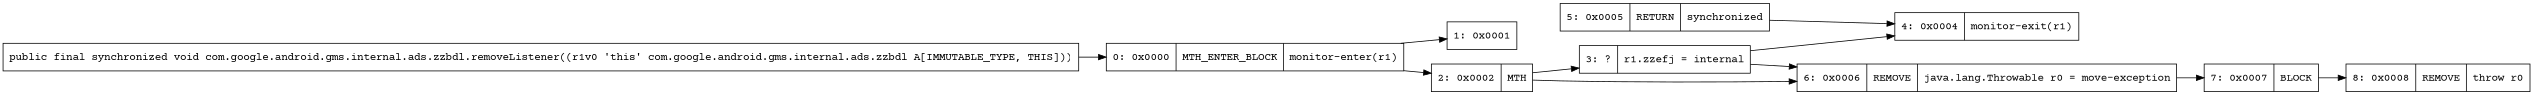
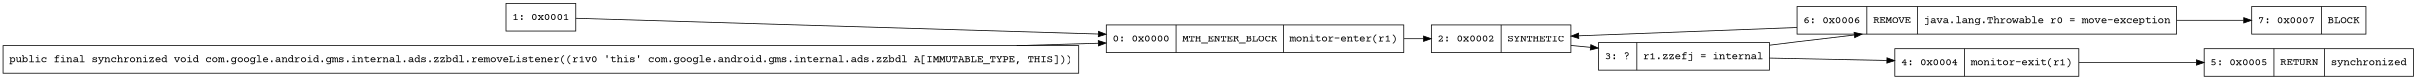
edge "5: 0x0005" -> "4: 0x0004": reversed
edge "0: 0x0000" -> "1: 0x0001": reversed
node "2: 0x0002": text "MTH" -> "SYNTHETIC"
node "8: 0x0008": removed
edge "2: 0x0002" -> "6: 0x0006": reversed
